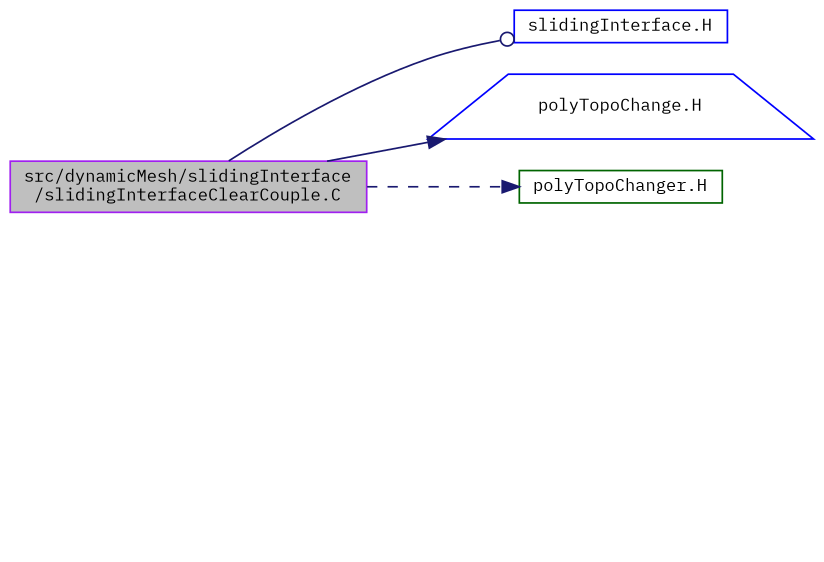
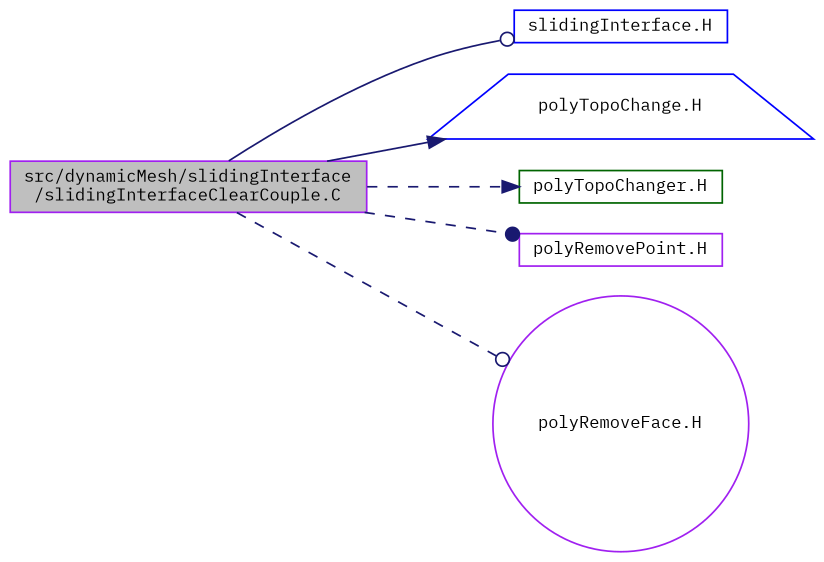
node "polyRemovePoint.H": added
node "polyRemoveFace.H": added
